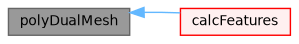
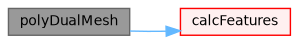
edge "calcFeatures" -> "polyDualMesh": reversed
